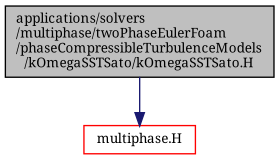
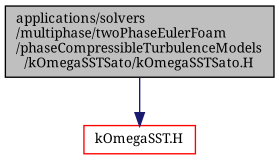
node "multiphase.H": label "multiphase.H" -> "kOmegaSST.H"
